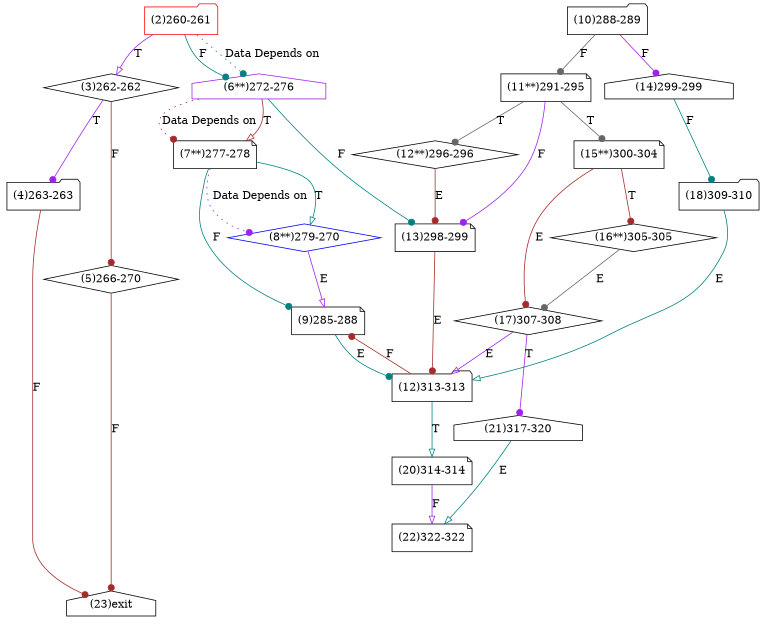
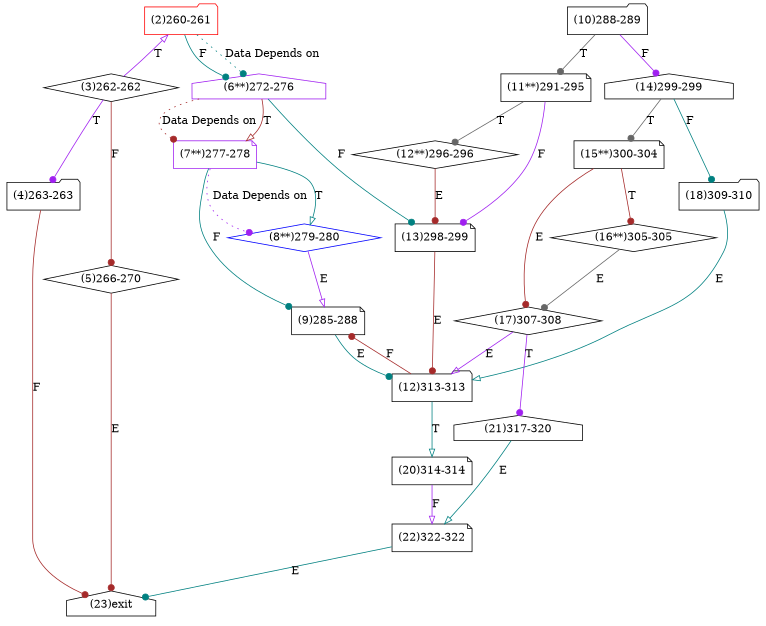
edge "(2)260-261" -> "(3)262-262": reversed
edge "(10)288-289" -> "(11**)291-295": label "F" -> "T"
edge "(11**)291-295" -> "(15**)300-304": now "(14)299-299" -> "(15**)300-304"
node "(7**)277-278": color black -> purple
node "(8**)279-270": label "(8**)279-270" -> "(8**)279-280"
edge "(5)266-270" -> "(23)exit": label "F" -> "E"
edge "(22)322-322" -> "(23)exit": added, label "E"
